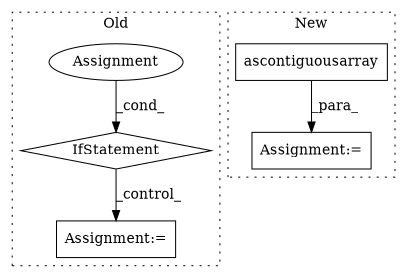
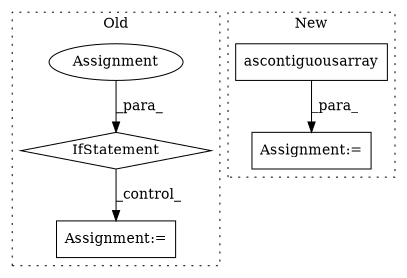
edge "Assignment" -> "IfStatement": label "_cond_" -> "_para_"
